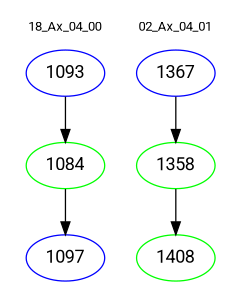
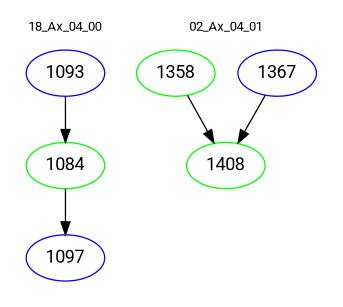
edge "1367" -> "1358": now "1367" -> "1408"
